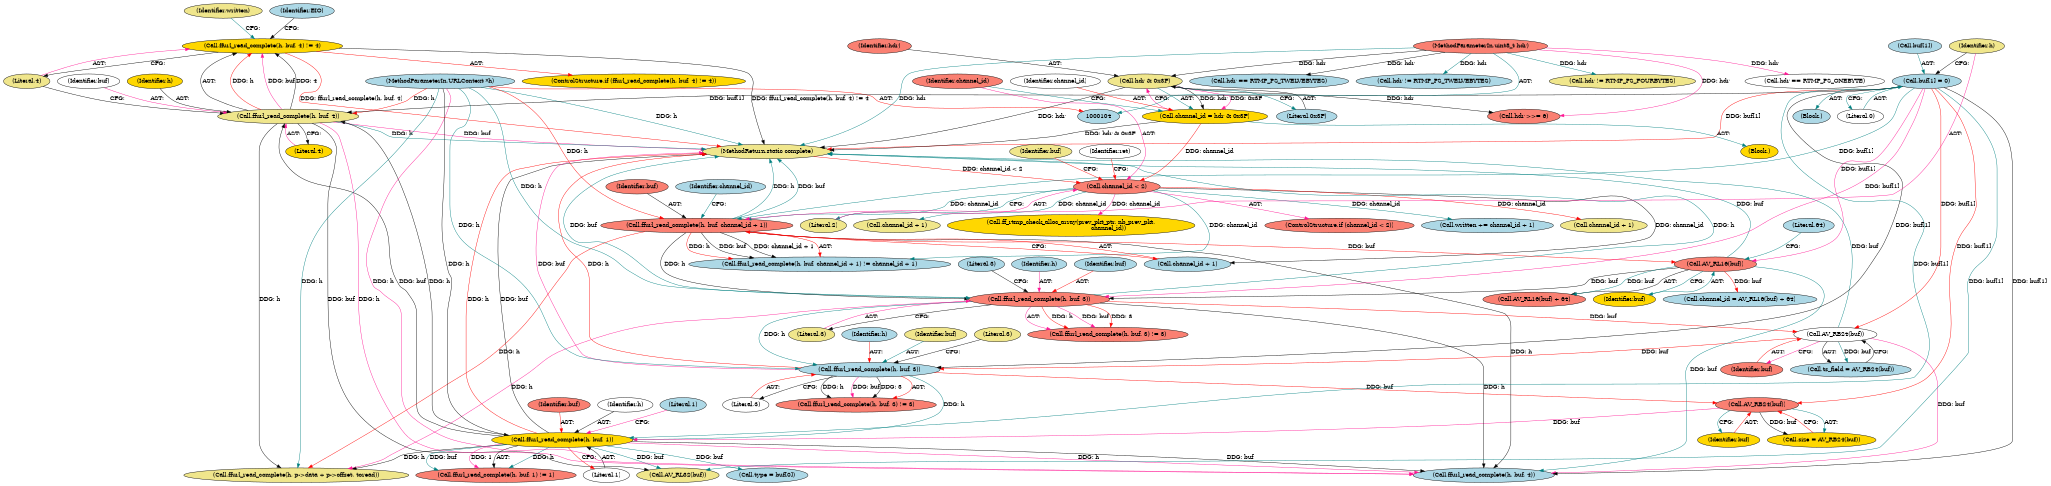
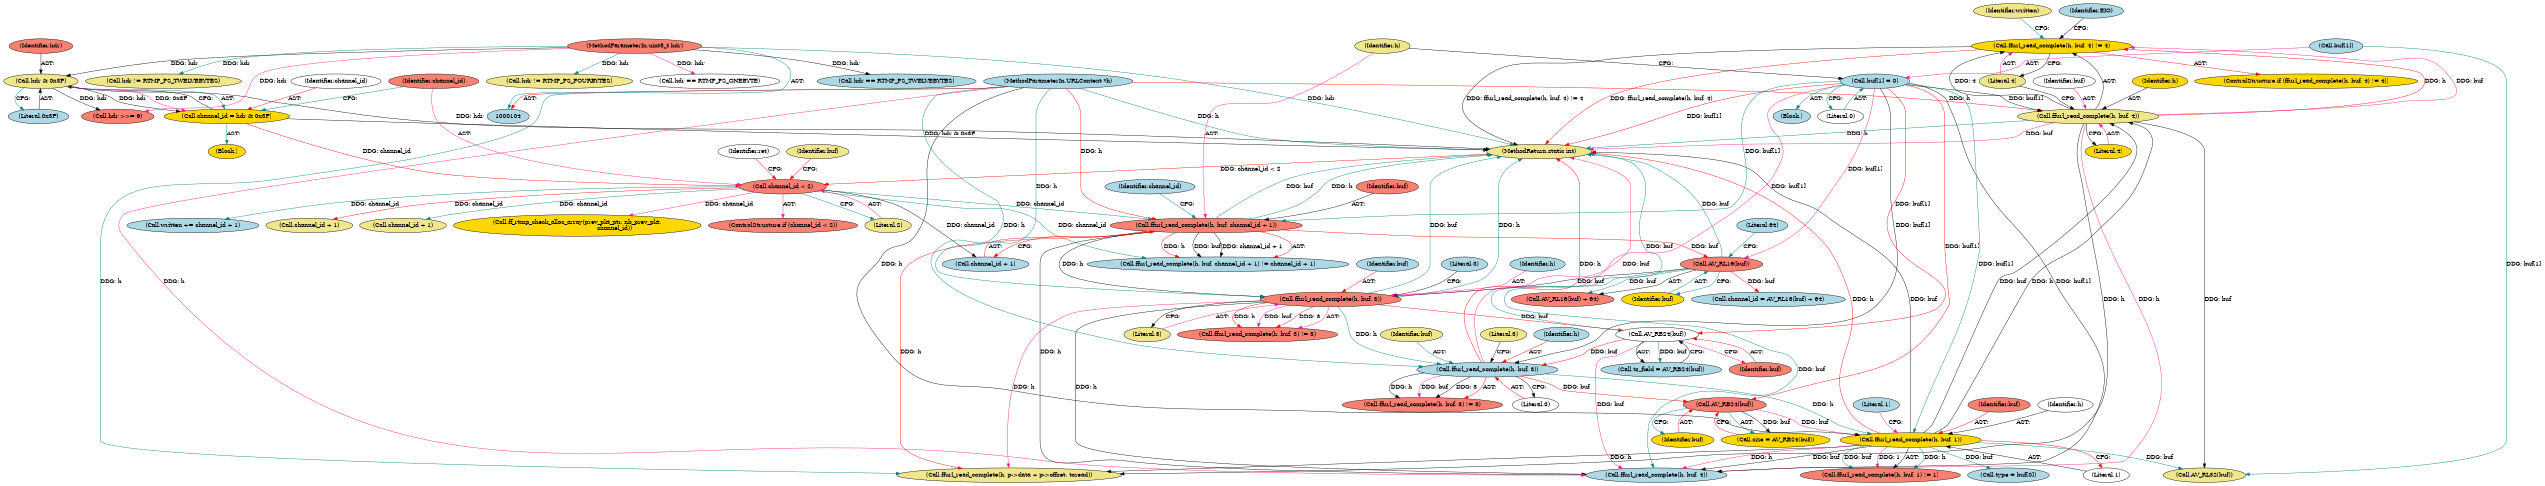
edge "(Call,buf[1])" -> "(Call,buf[1] = 0)": color teal -> deeppink
node "(Call,hdr != RTMP_PS_TWELVEBYTES)": fillcolor lightblue -> khaki
edge "(Call,channel_id = hdr & 0x3F)" -> "(Call,hdr & 0x3F)": color deeppink -> black
node "(MethodReturn,static complete)": label "(MethodReturn,static complete)" -> "(MethodReturn,static int)"
edge "(Call,buf[1] = 0)" -> "(Call,AV_RL32(buf))": now "(Call,buf[1])" -> "(Call,AV_RL32(buf))"
